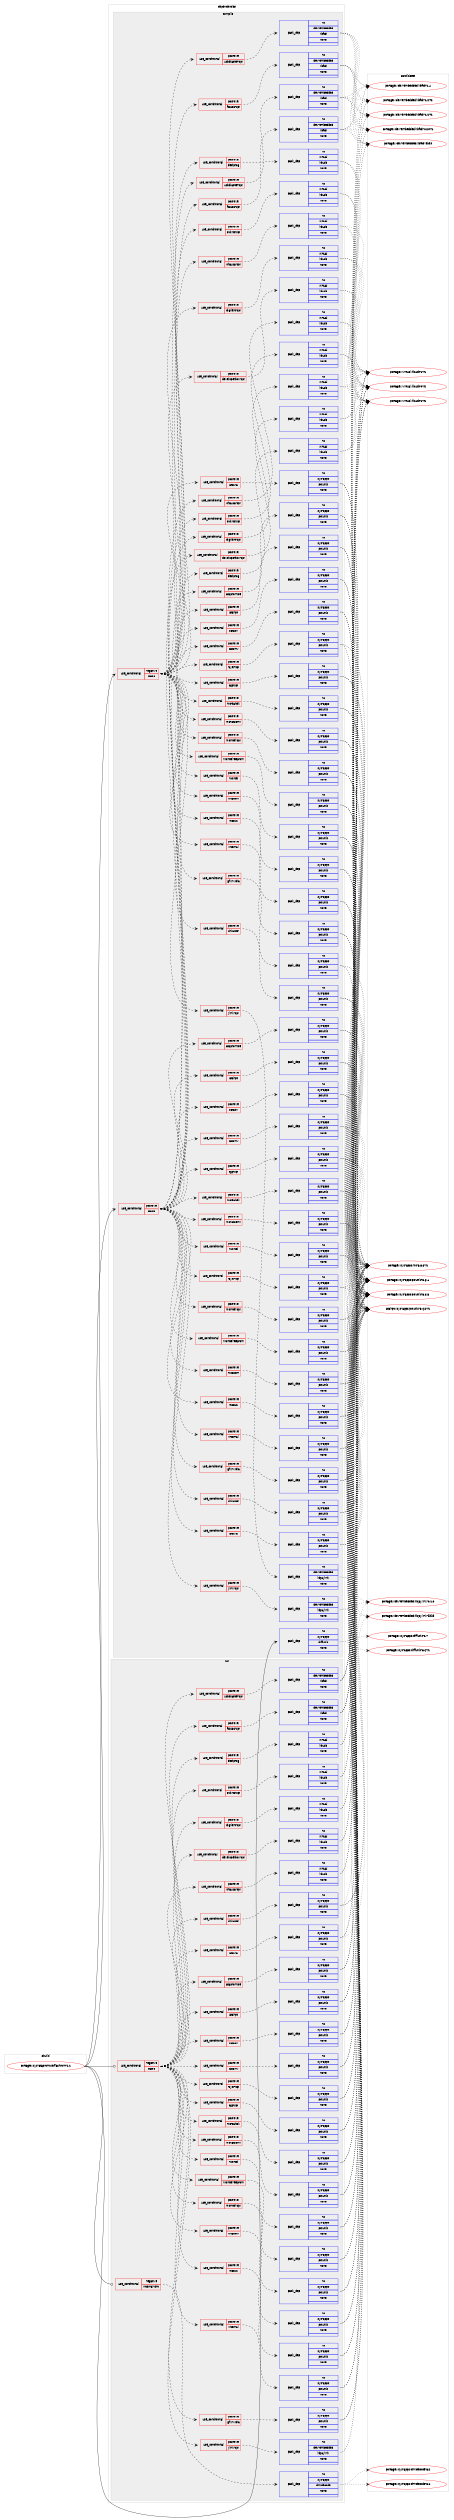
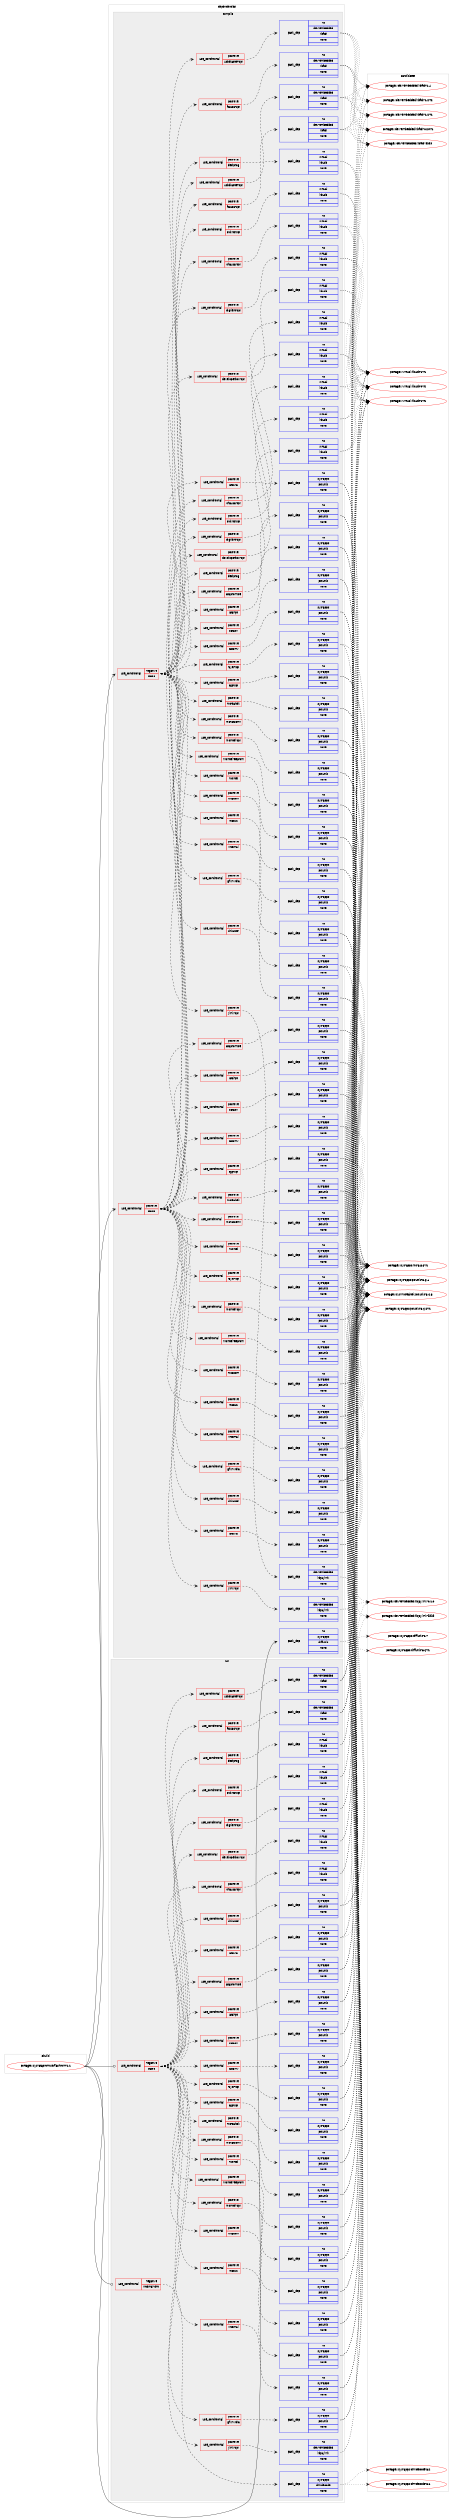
node "portage://sys-apps/pciutils-3.6.3": label "portage://sys-apps/pciutils-3.6.3" -> "portage://sys-nicrealtek/pciutils-3.6.3"
node "atahpt://sys-apps/pciutils-3.6.2-r1": label "atahpt://sys-apps/pciutils-3.6.2-r1" -> "portage://sys-apps/pciutils-3.6.2-r1"
